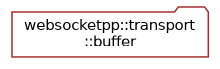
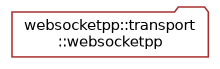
node "websocketpp::transport ::buffer": label "websocketpp::transport ::buffer" -> "websocketpp::transport ::websocketpp"
